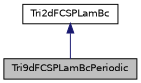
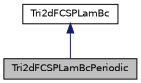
node "Tri9dFCSPLamBcPeriodic": label "Tri9dFCSPLamBcPeriodic" -> "Tri2dFCSPLamBcPeriodic"
